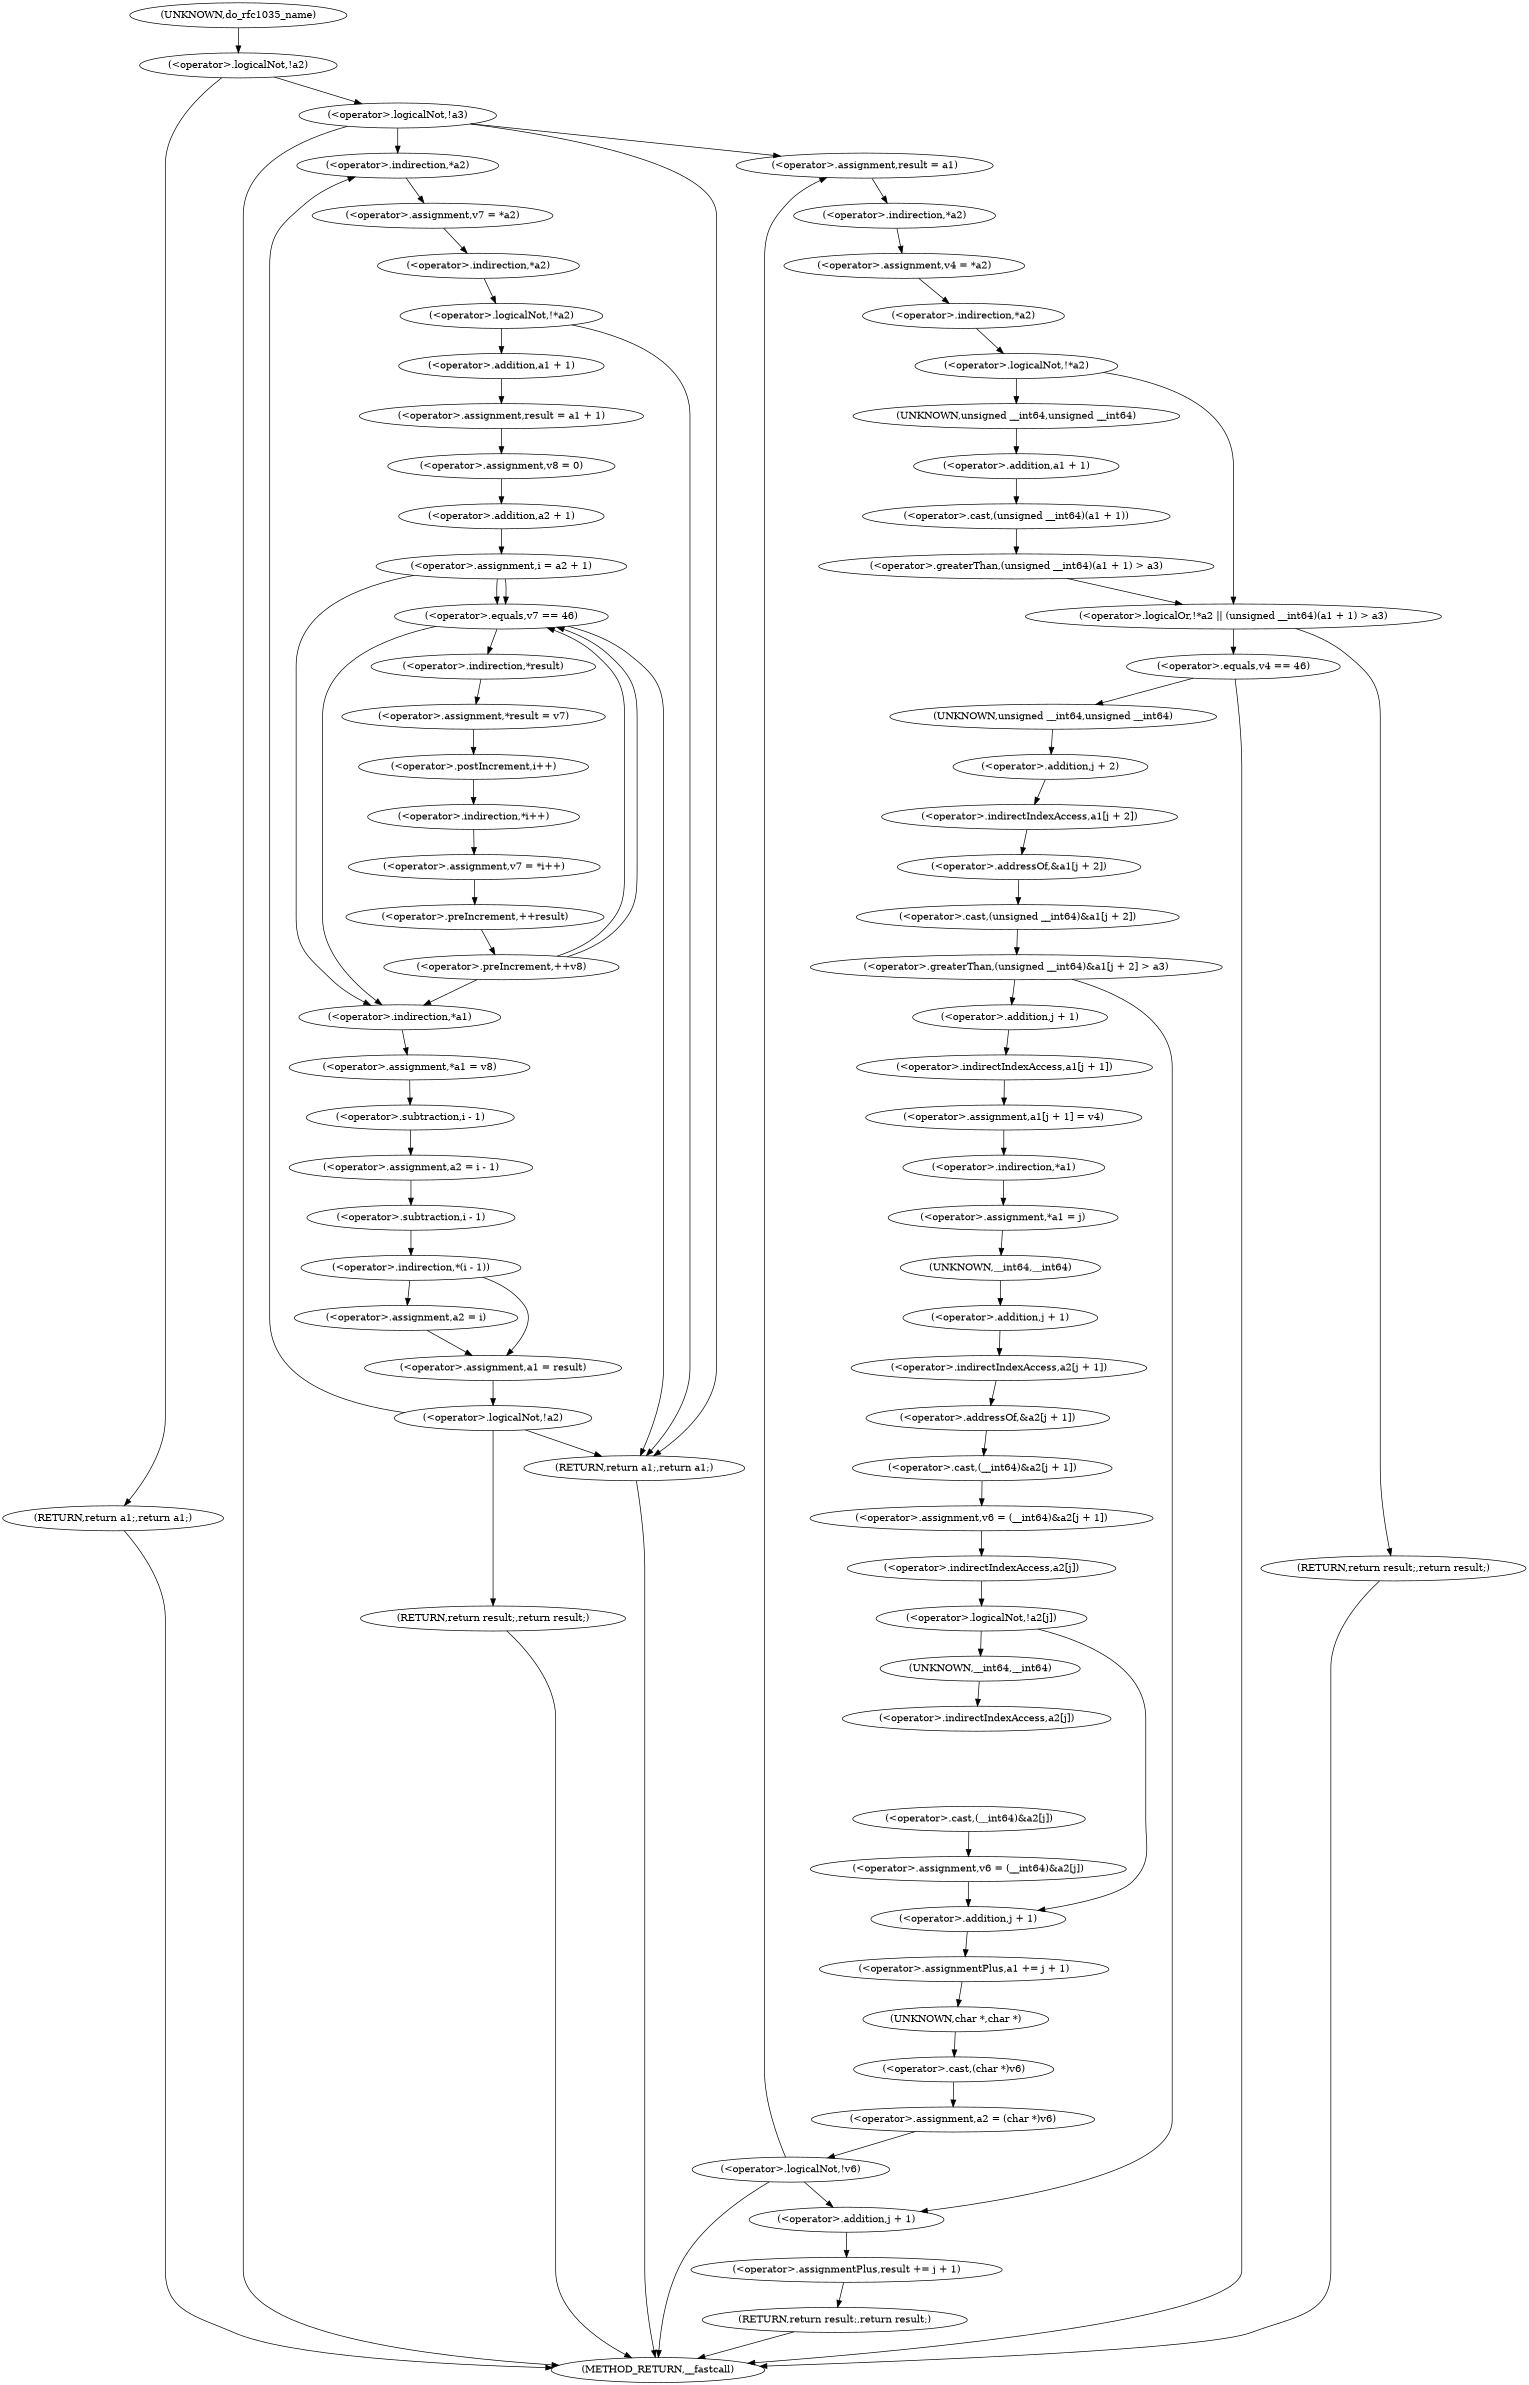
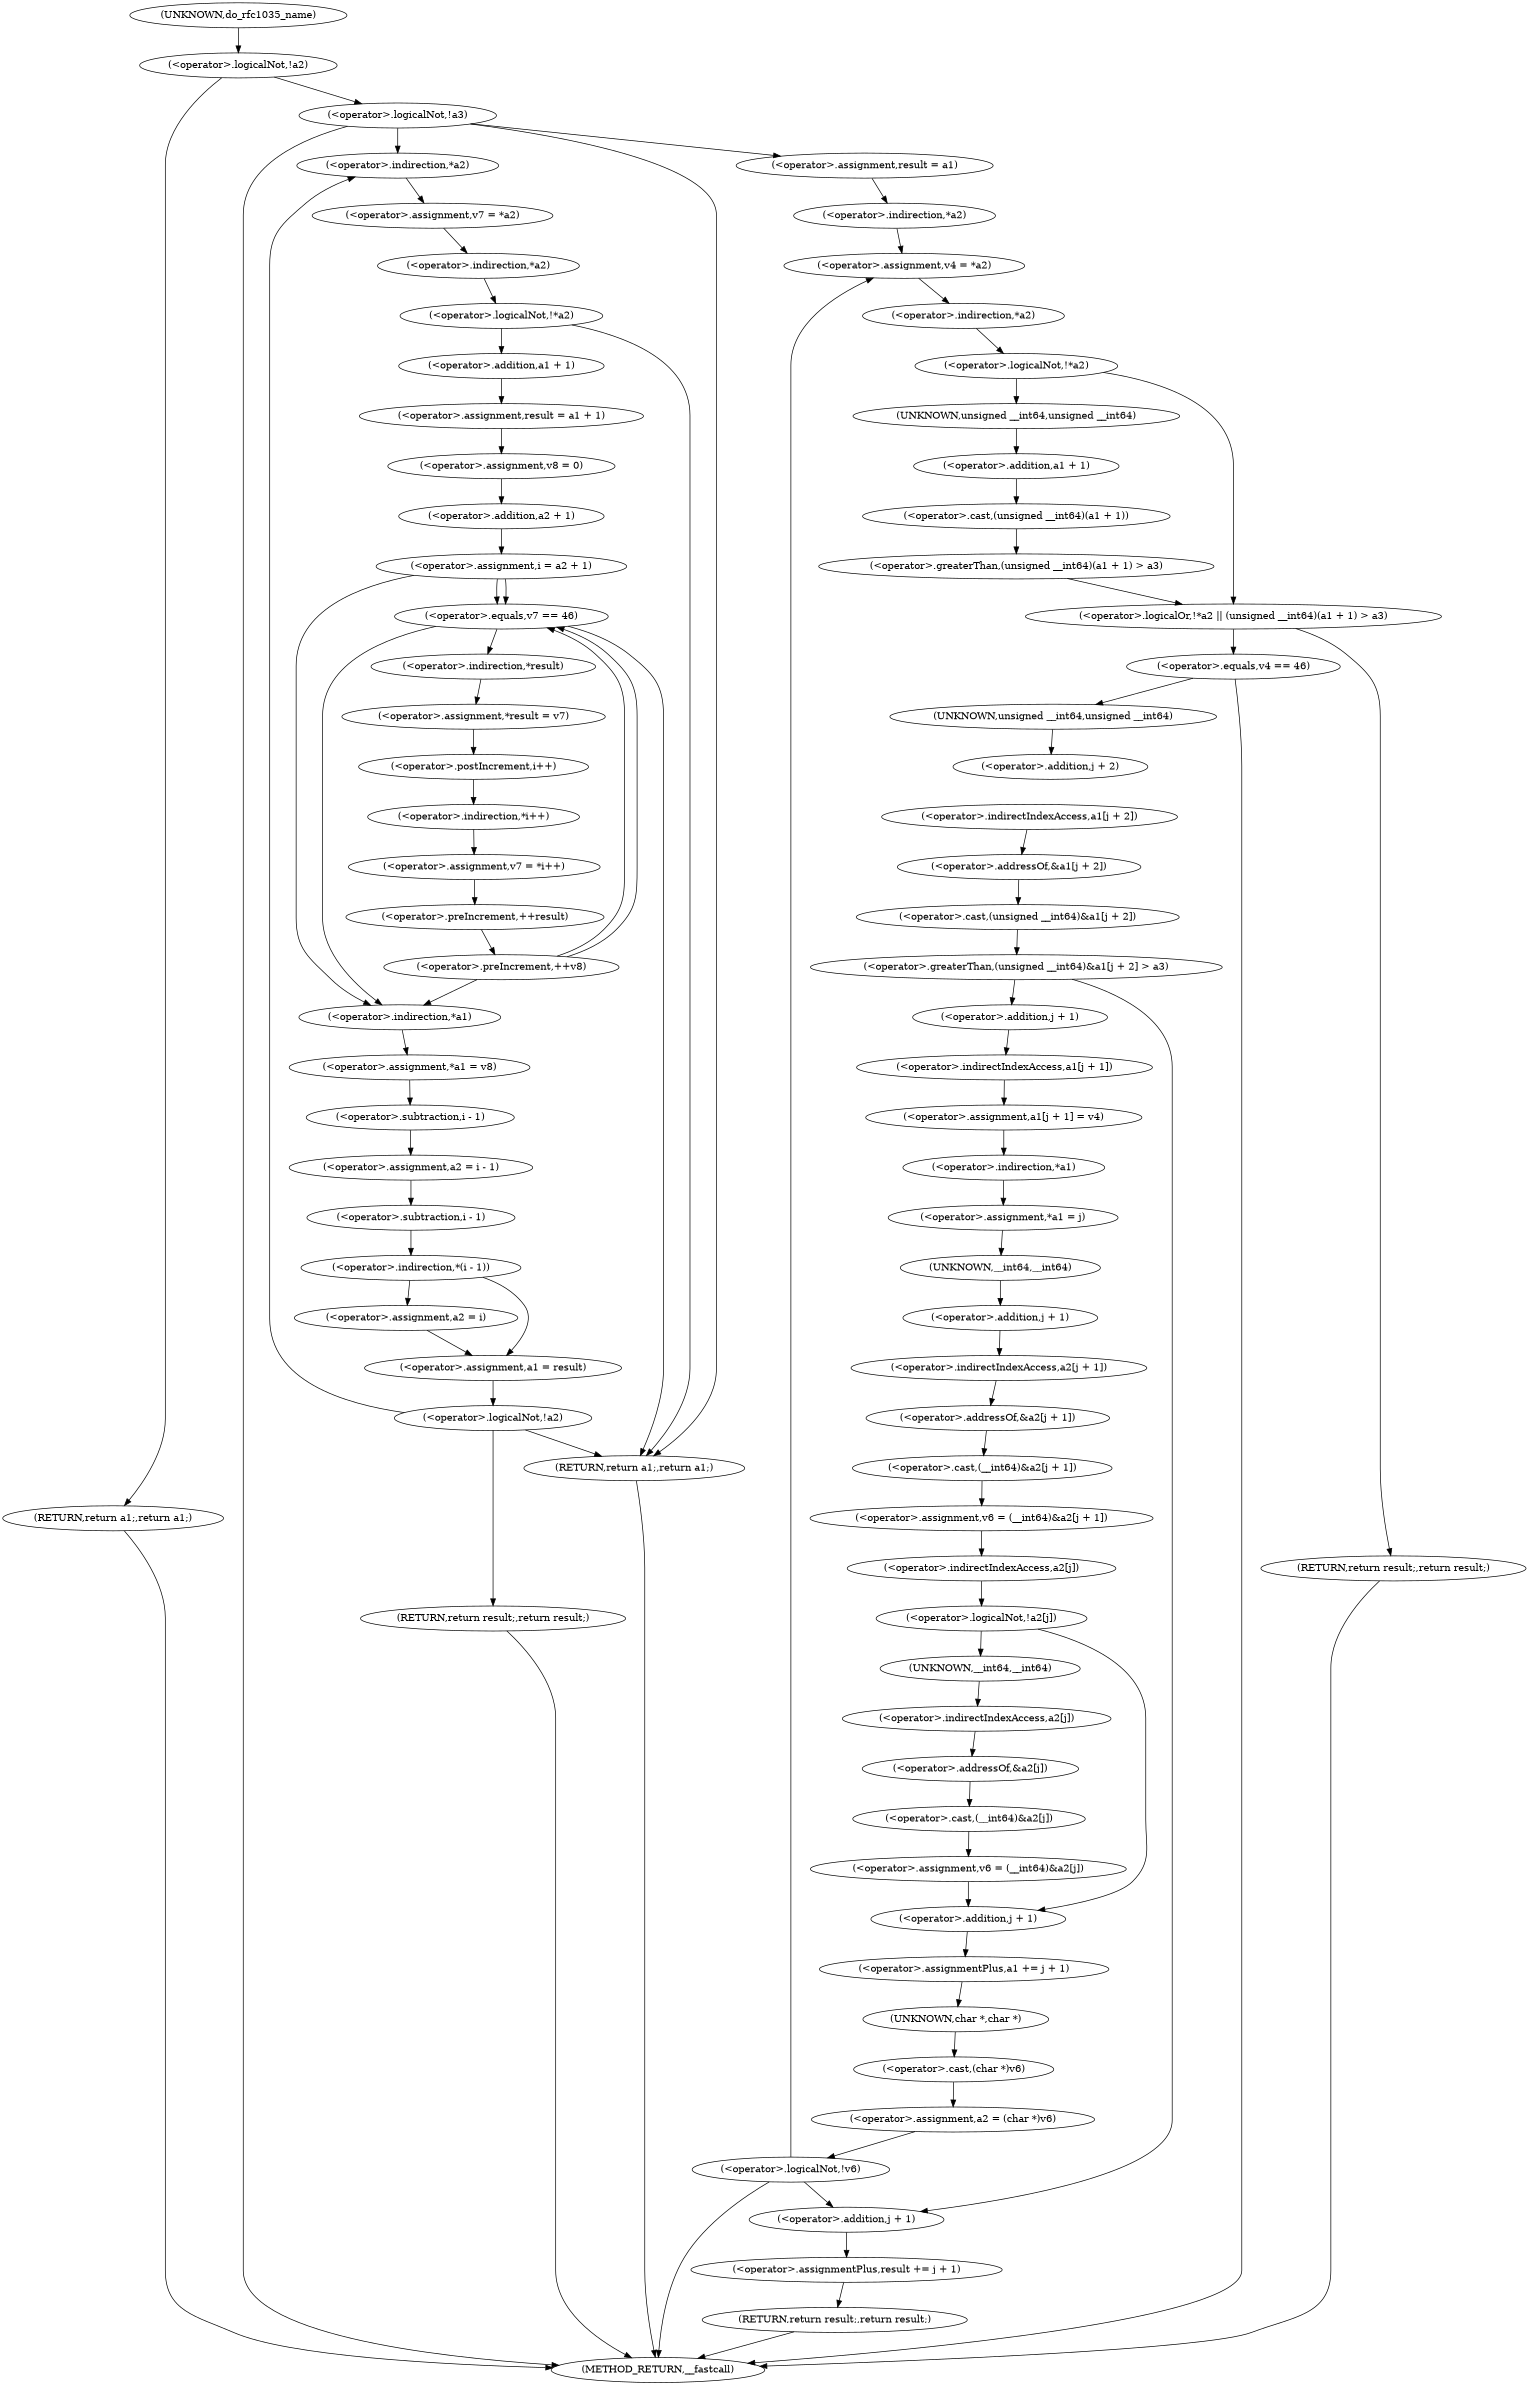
edge "(<operator>.addition,j + 2)" -> "(<operator>.indirectIndexAccess,a1[j + 2])": removed
edge "(<operator>.logicalNot,!v6)" -> "(<operator>.assignment,result = a1)": now "(<operator>.logicalNot,!v6)" -> "(<operator>.assignment,v4 = *a2)"
node "(<operator>.addressOf,&a2[j])": added
